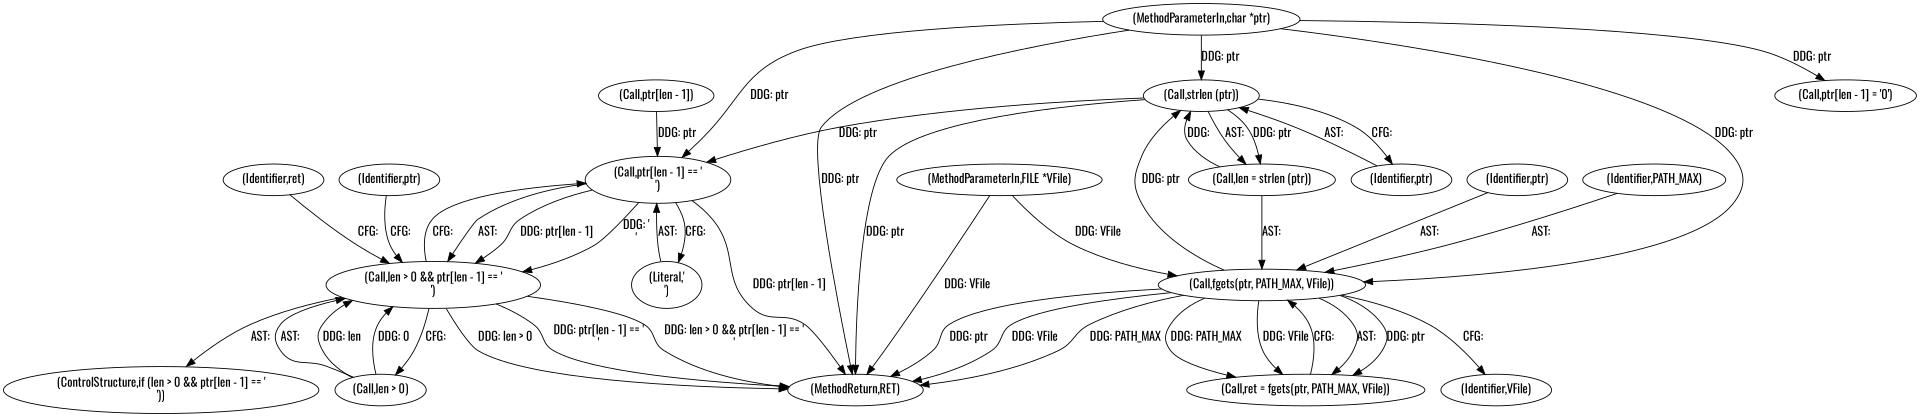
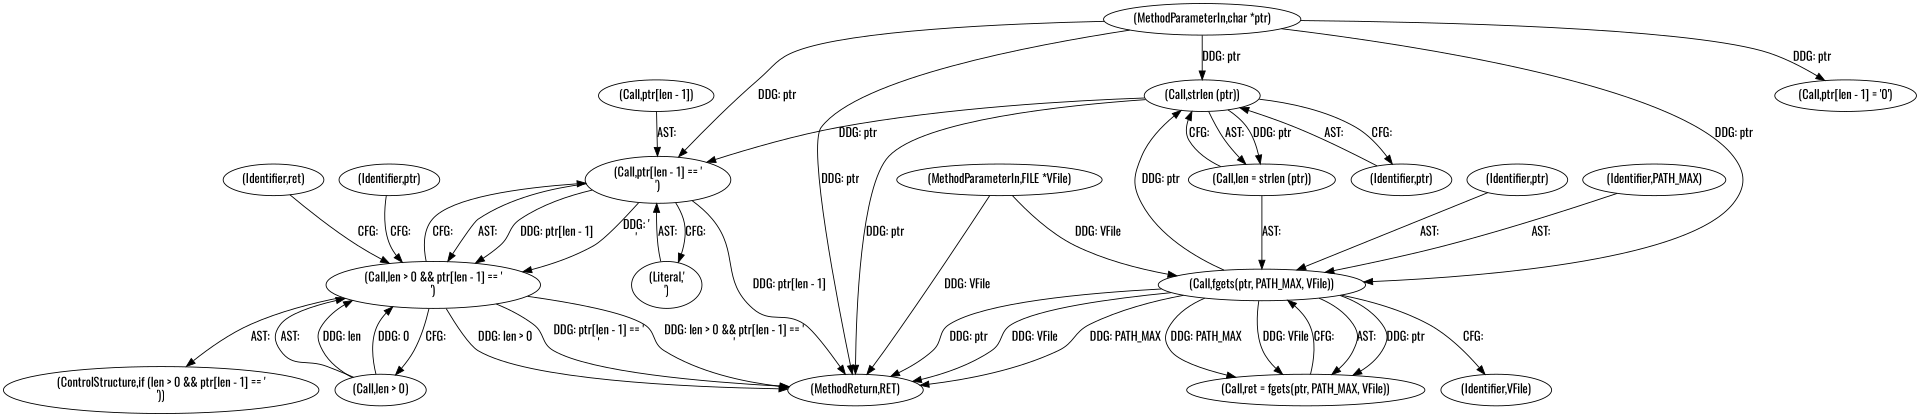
edge "(Call,ptr[len - 1])" -> "(Call,ptr[len - 1] == ' ')": label "DDG: ptr" -> "AST: "
edge "(Call,len = strlen (ptr))" -> "(Call,strlen (ptr))": label "DDG: " -> "CFG: "
